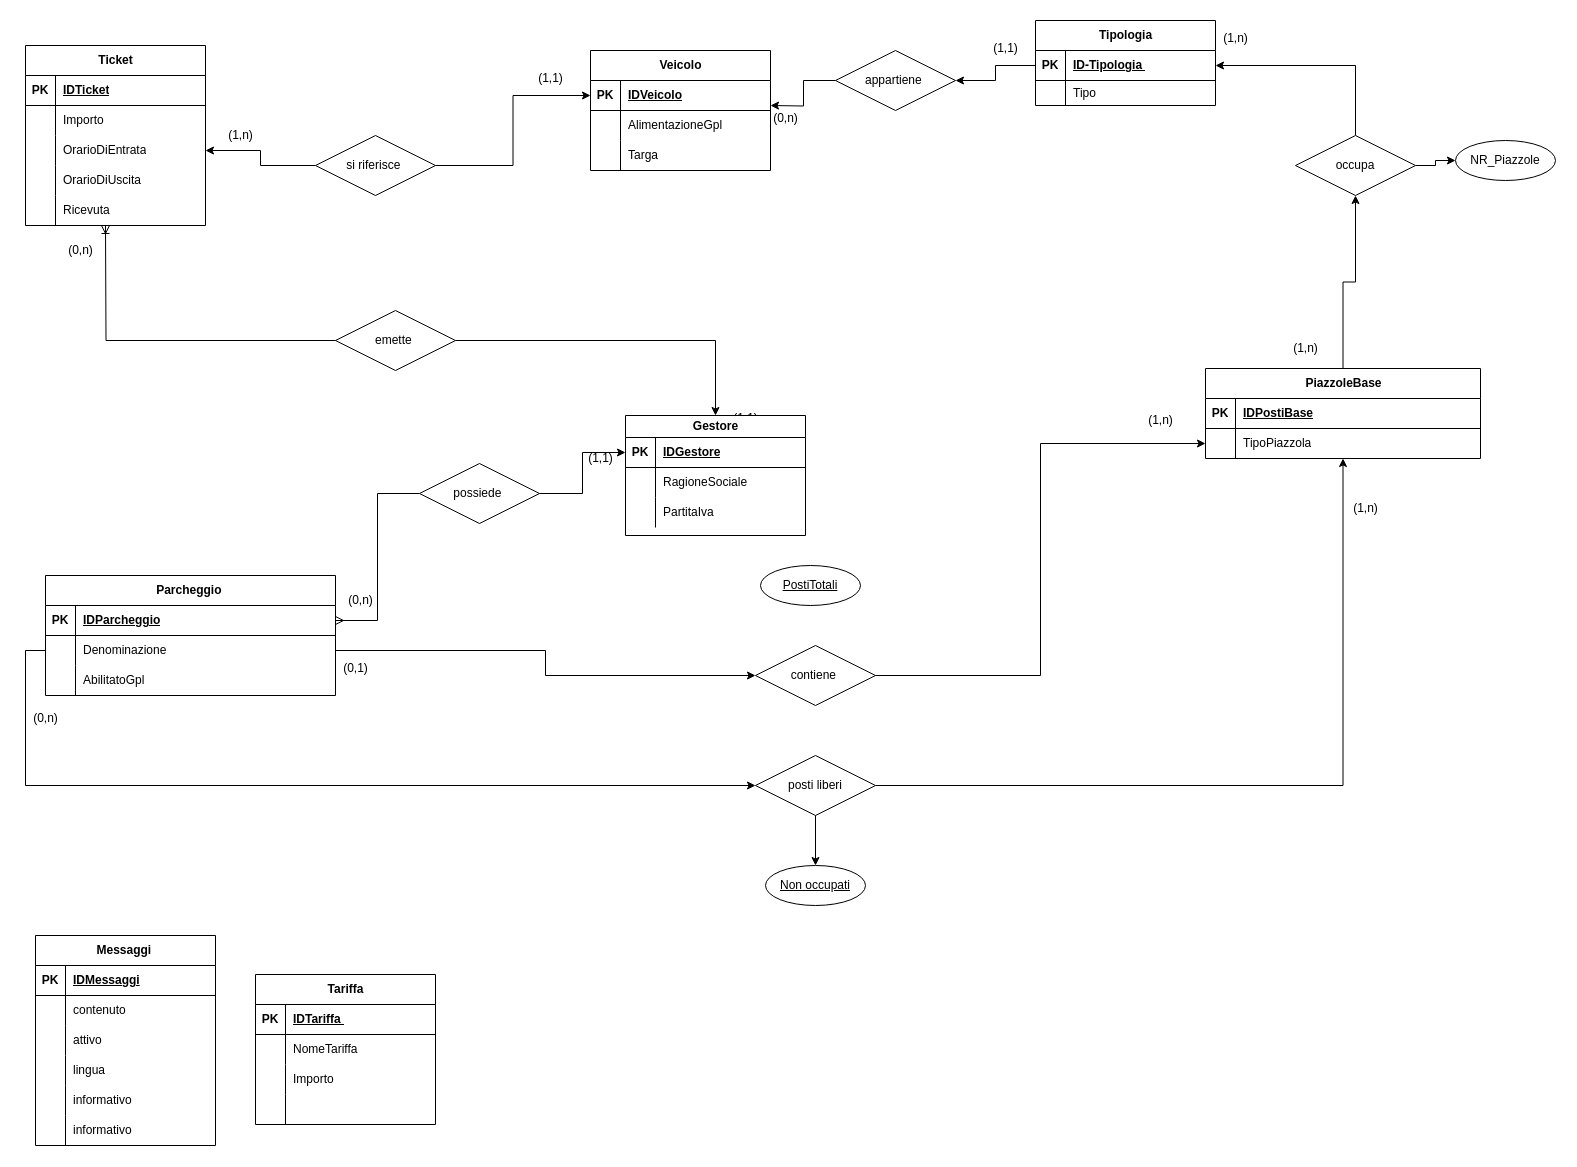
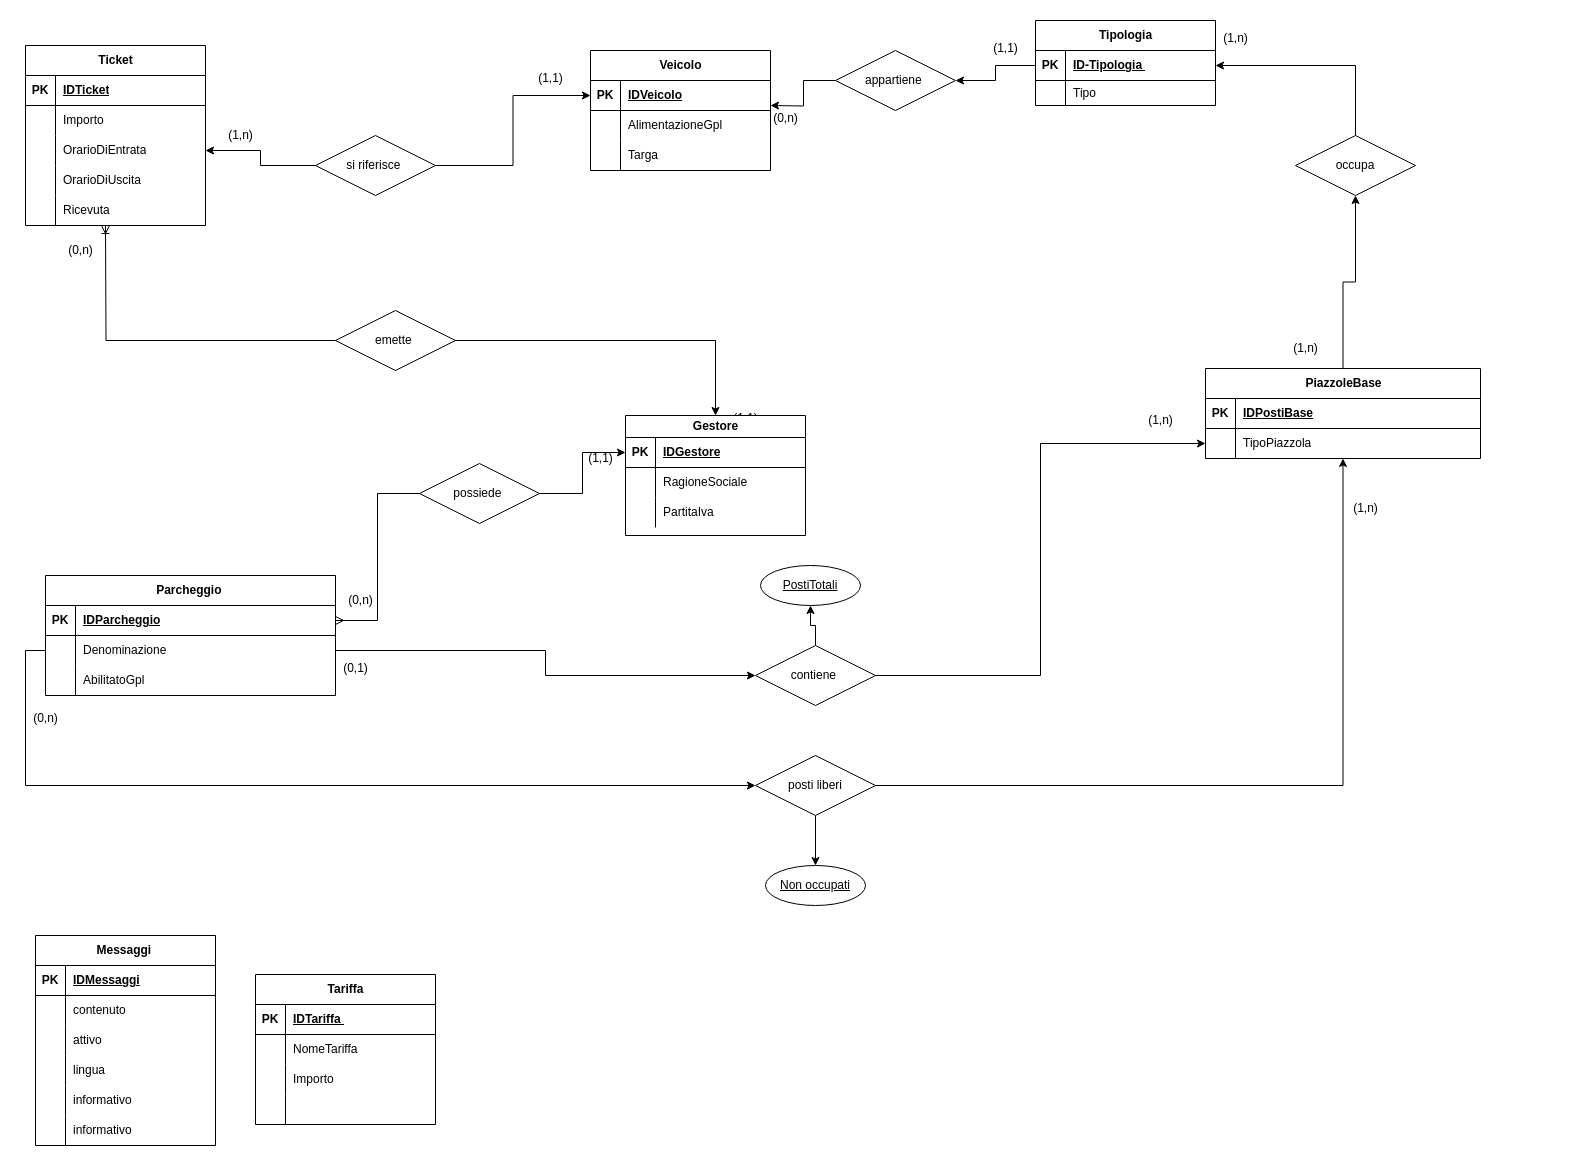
node "NR_Piazzole": removed
edge "occupa" -> "NR_Piazzole": removed
edge "contiene" -> "PostiTotali": added
